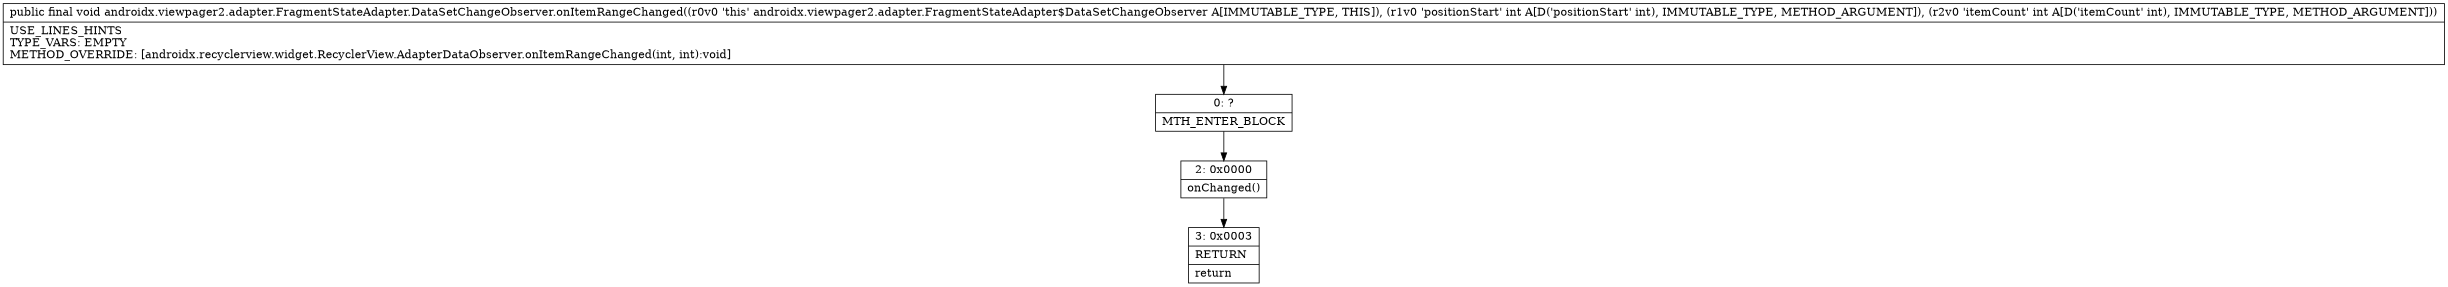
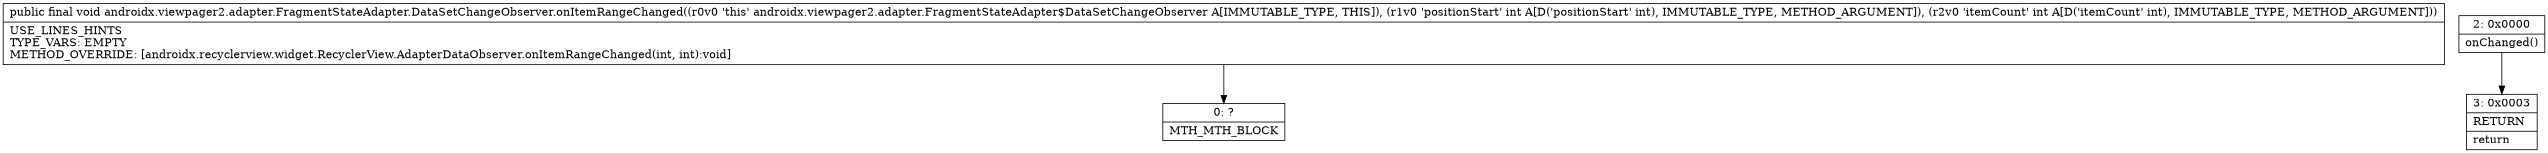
node "0: ?": text "MTH_ENTER_BLOCK" -> "MTH_MTH_BLOCK"
edge "0: ?" -> "2: 0x0000": removed
